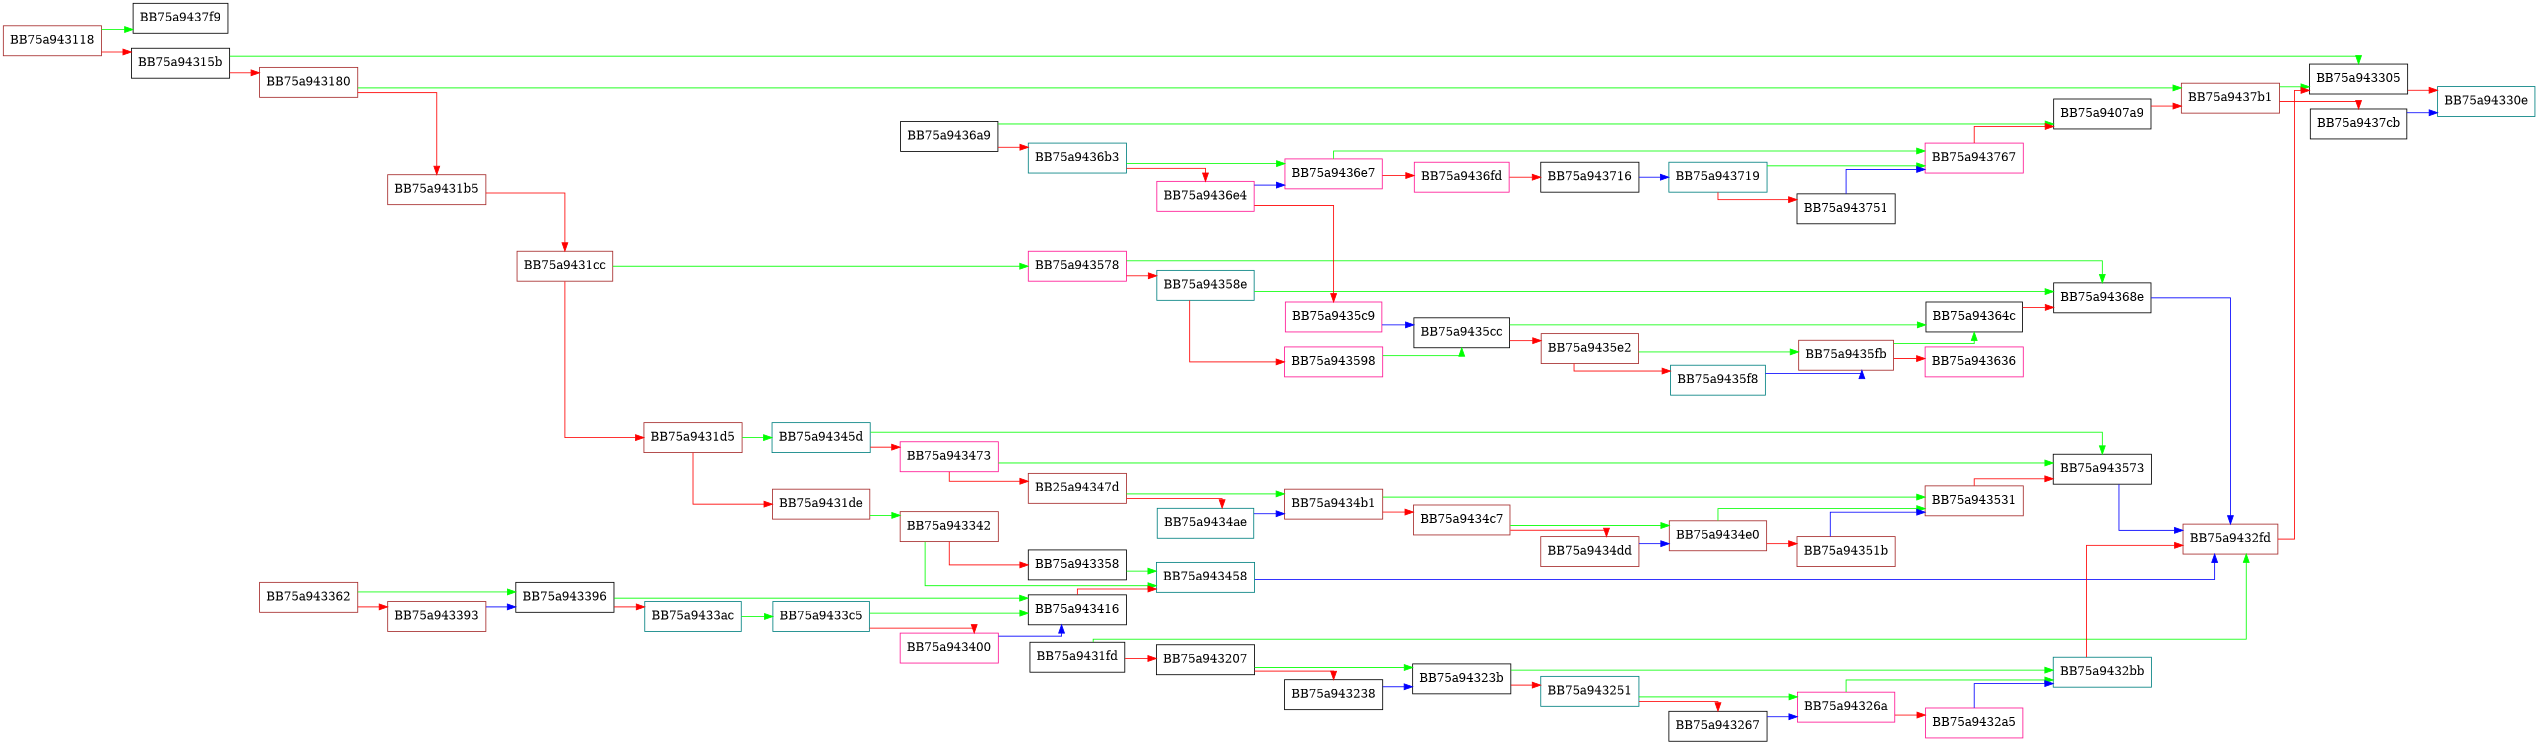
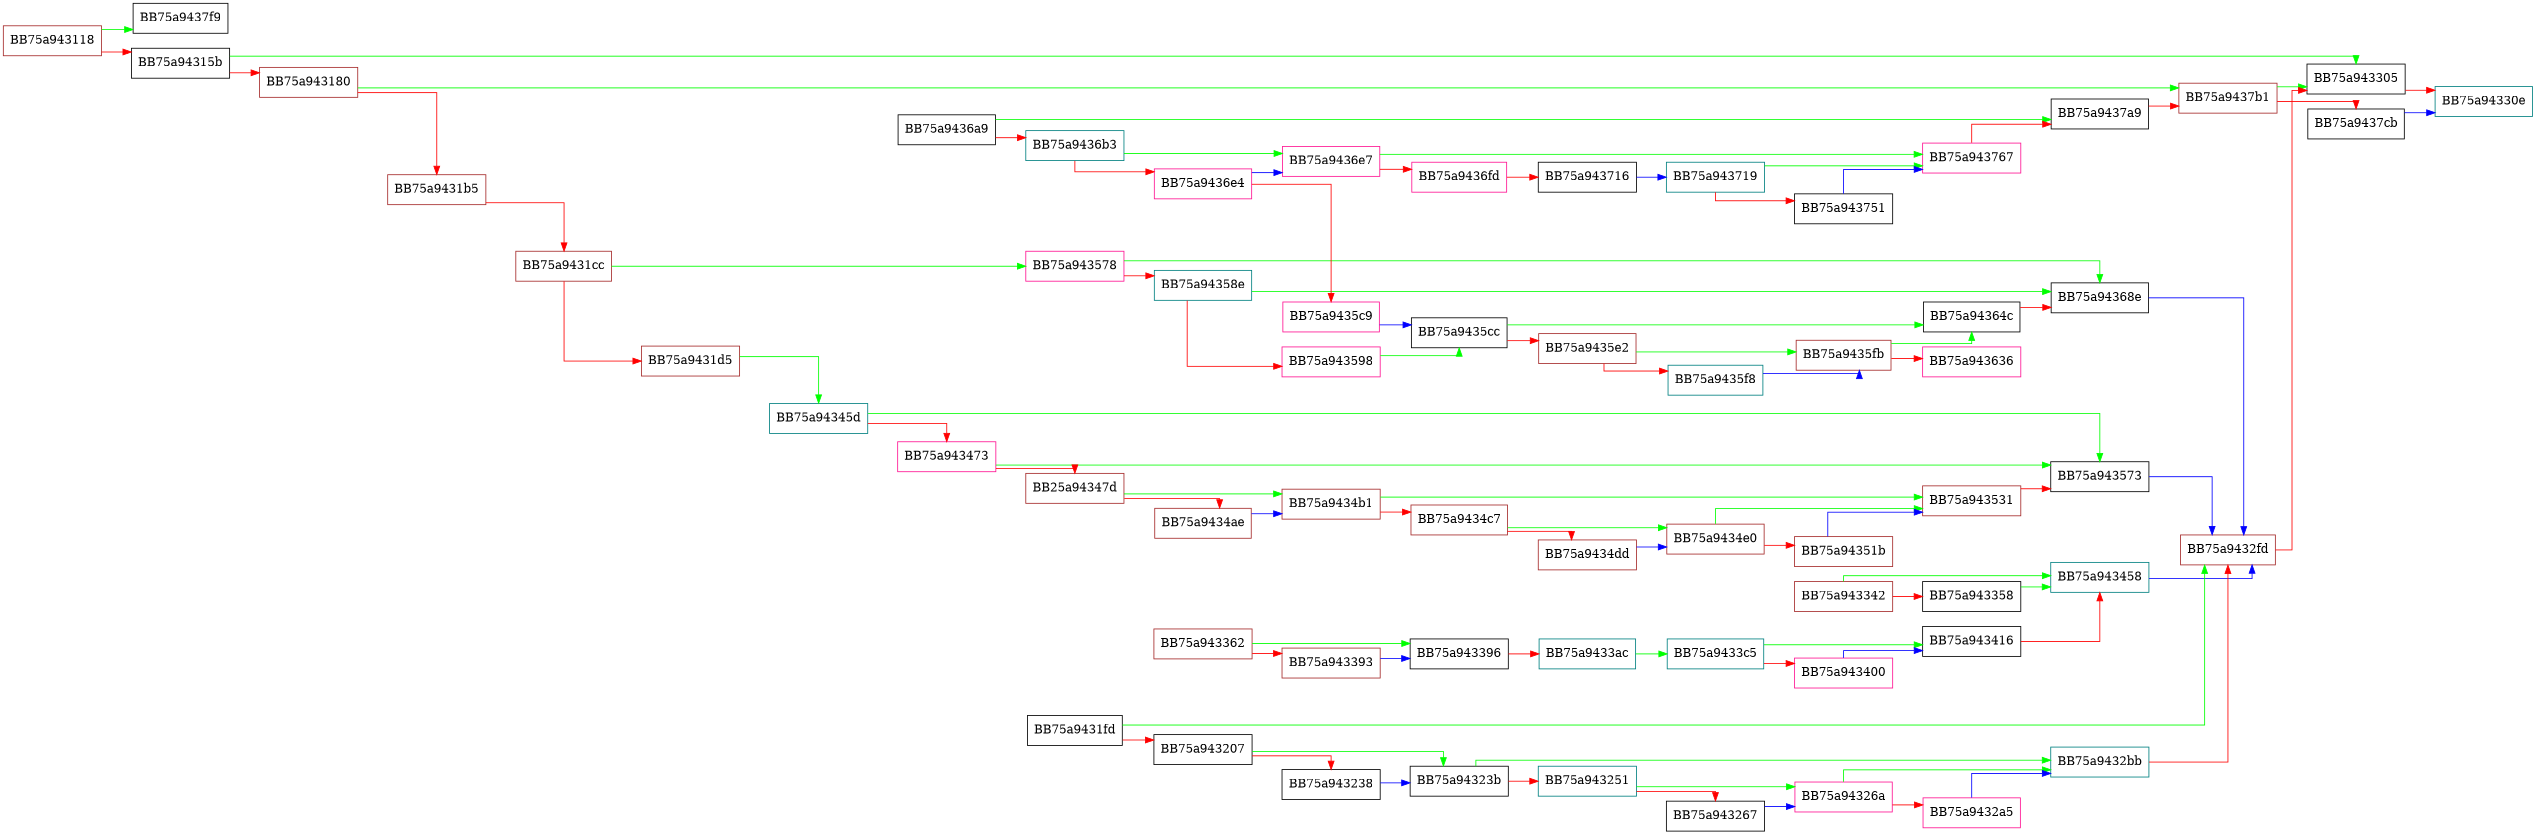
node "BB75a9407a9": label "BB75a9407a9" -> "BB75a9437a9"
node "BB75a9431de": removed
node "BB75a9434ae": color teal -> brown
edge "BB75a943396" -> "BB75a943416": removed
